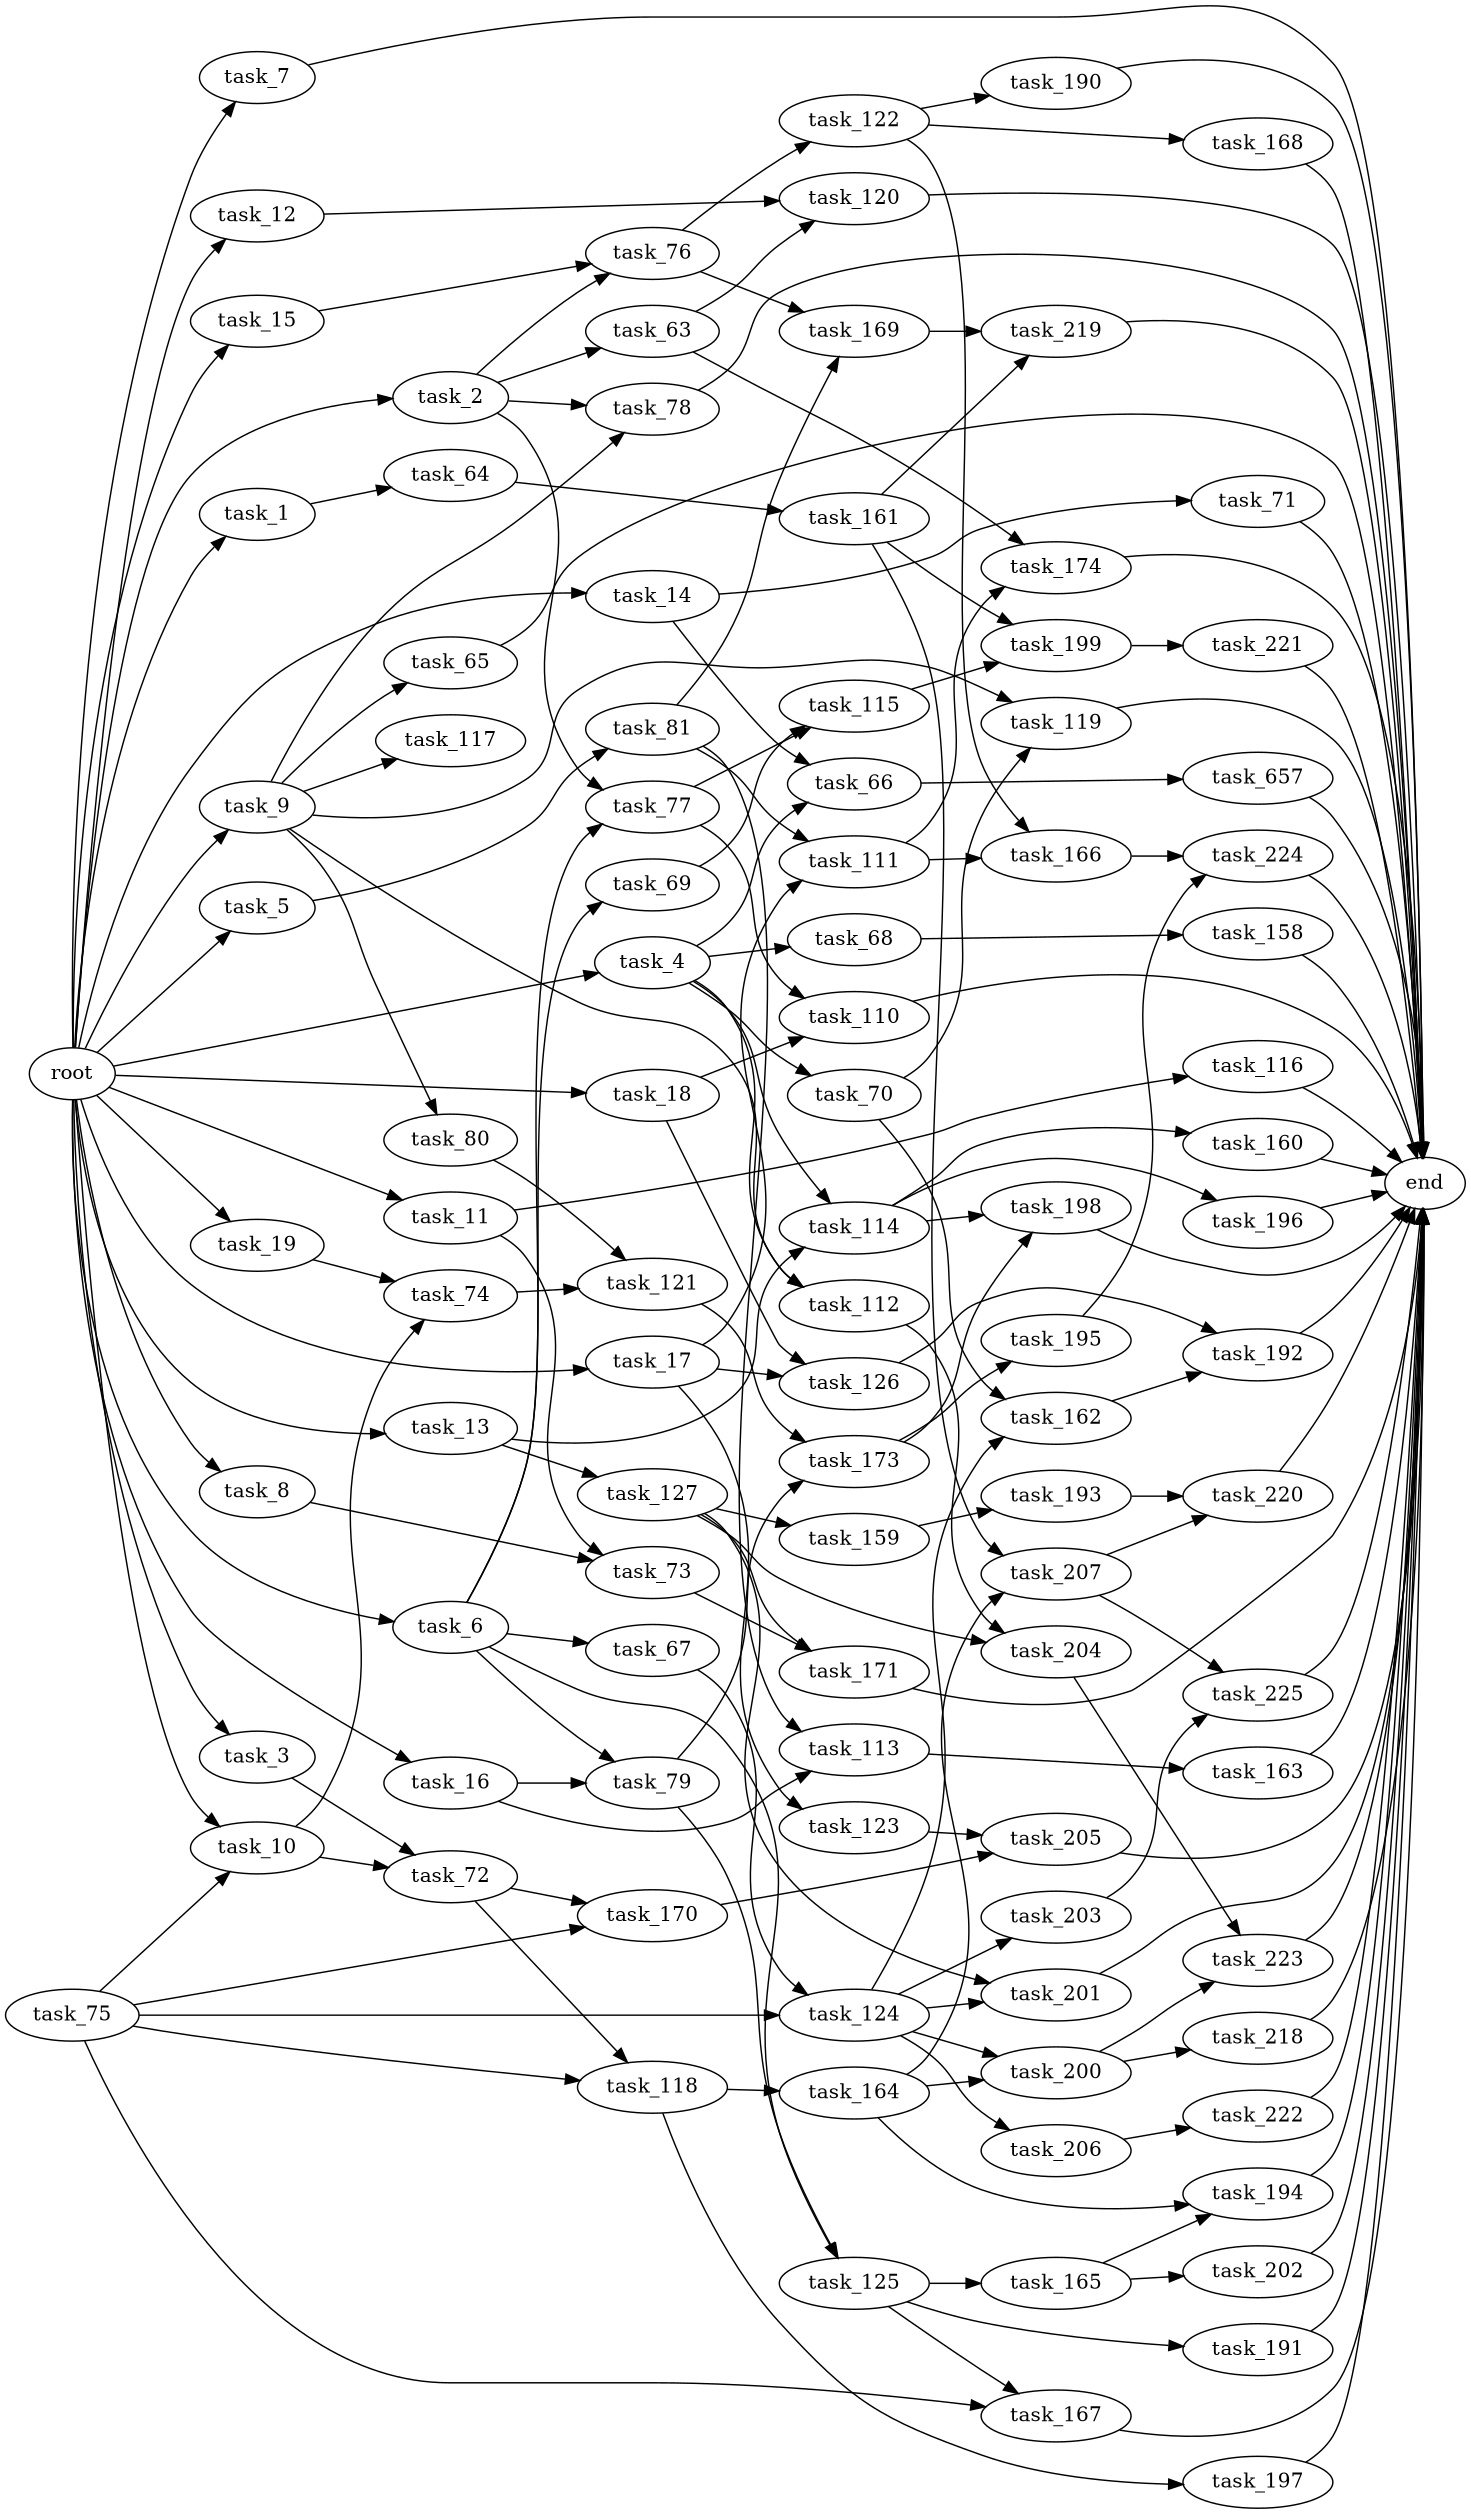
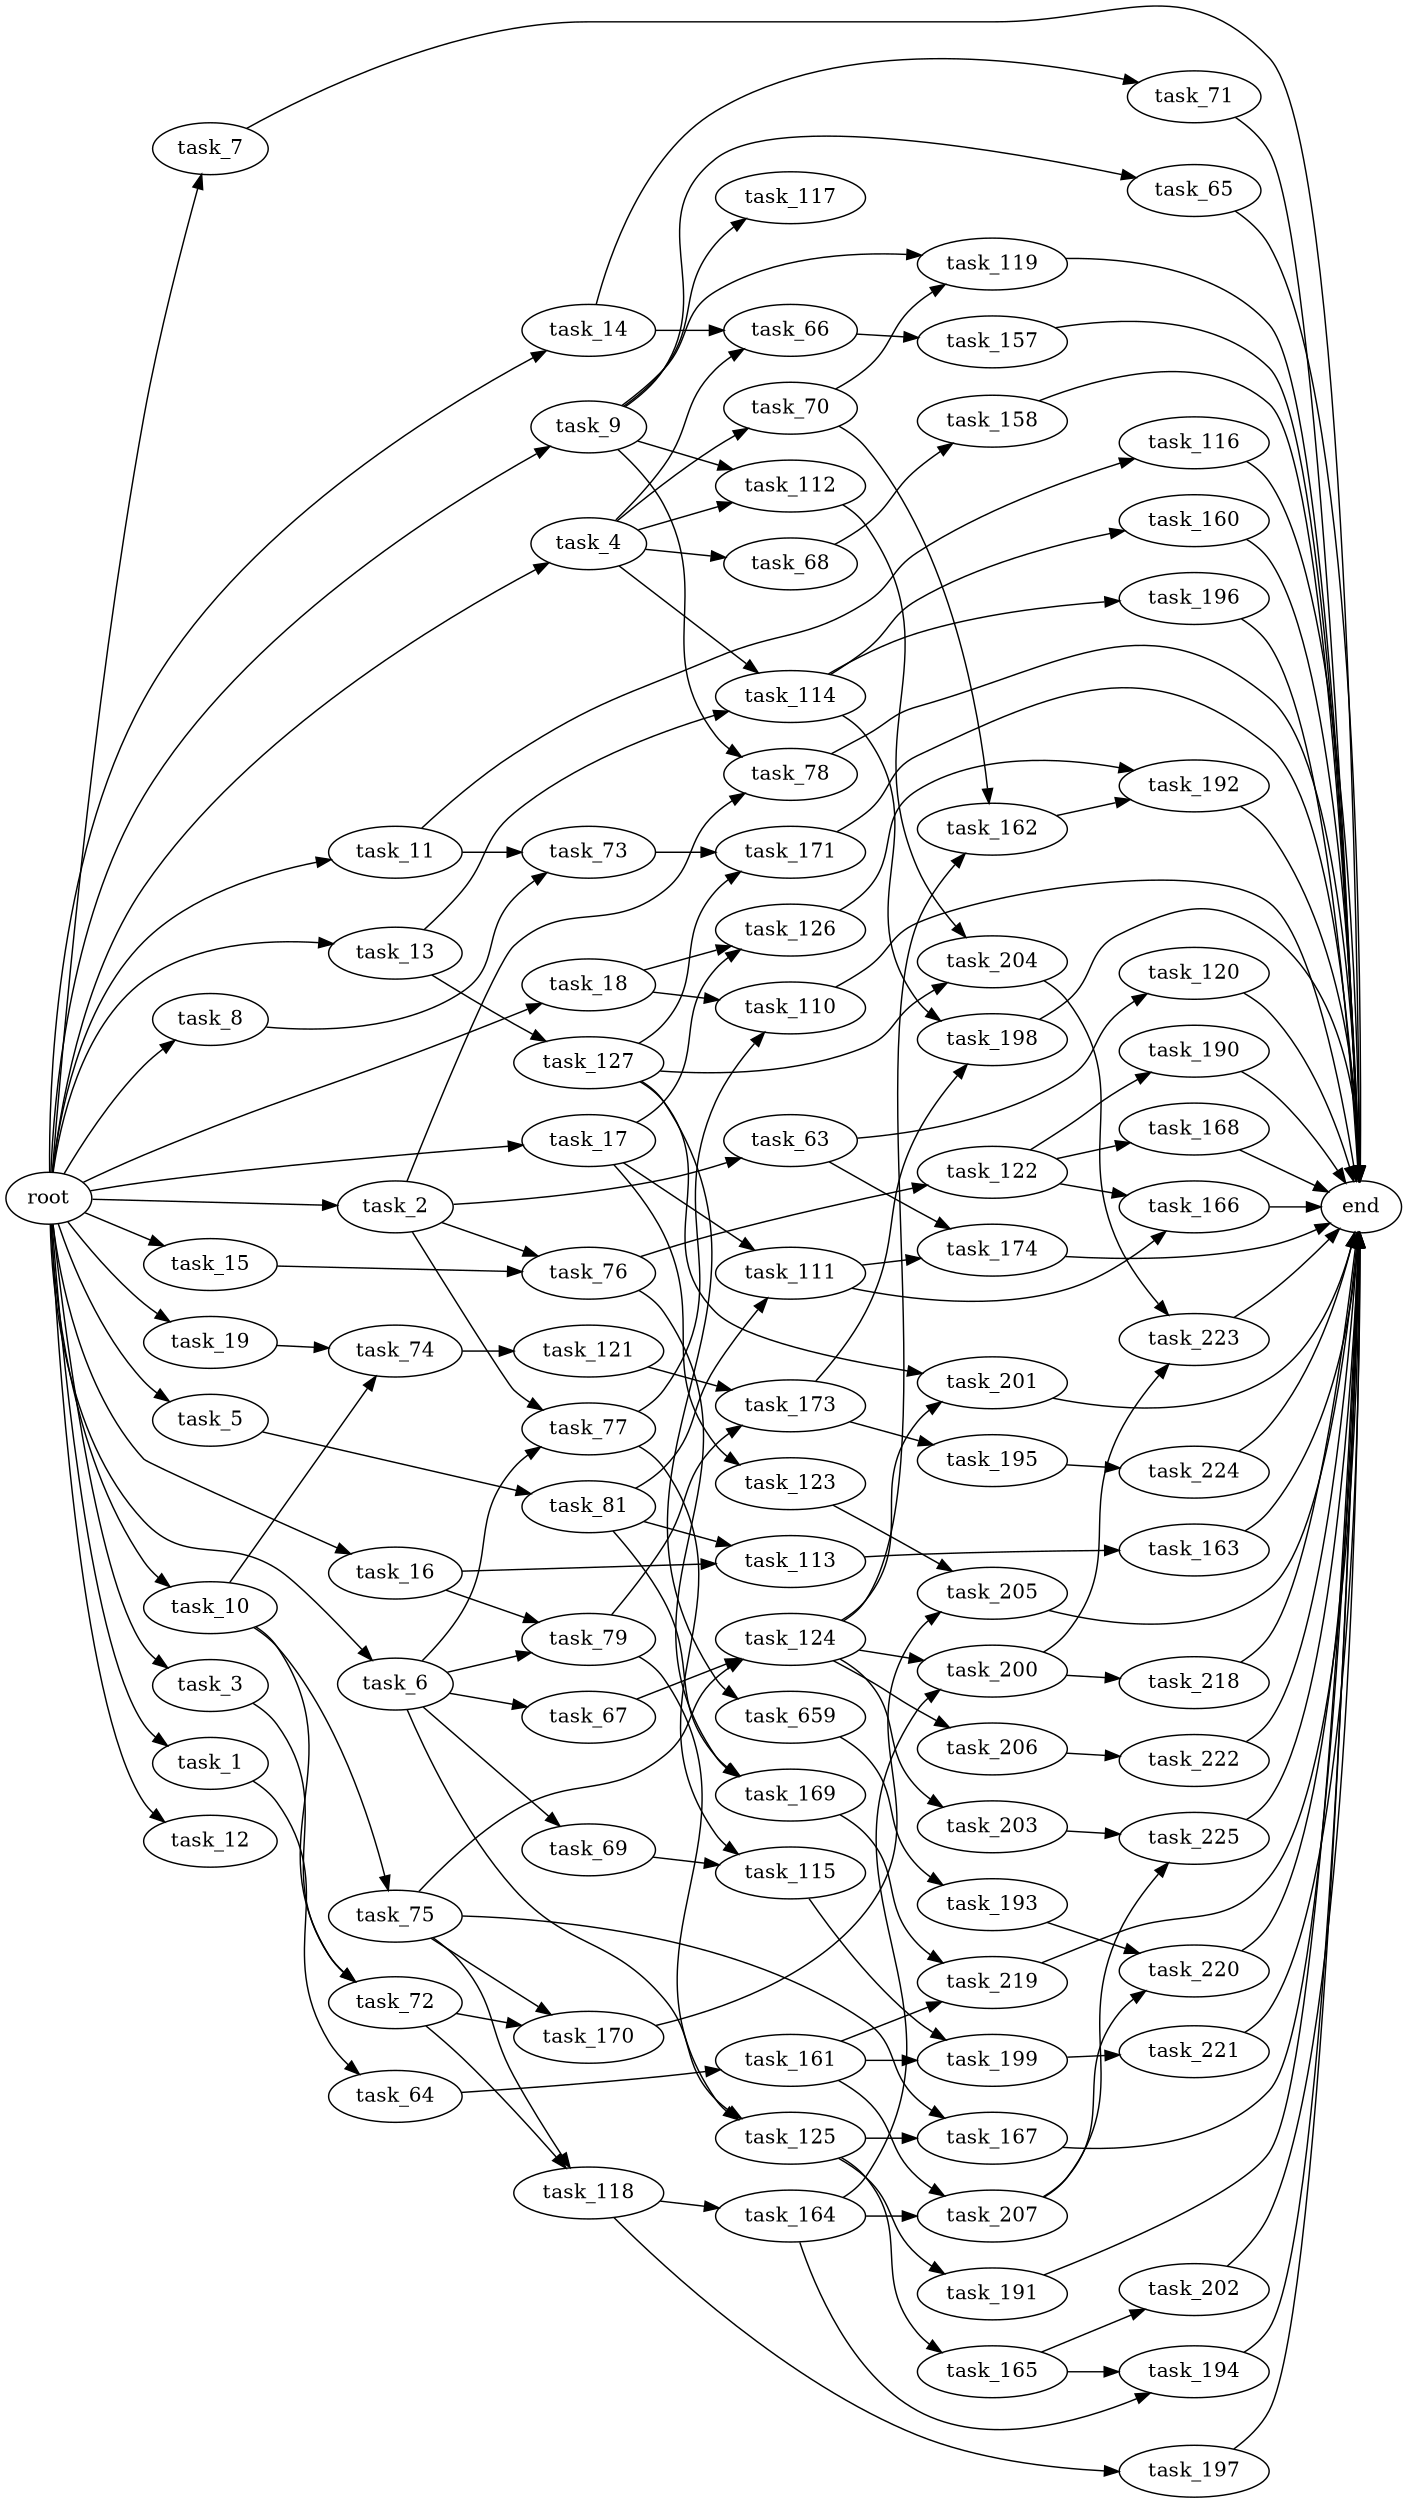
edge "task_12" -> "task_120": removed
node "task_657": label "task_657" -> "task_157"
edge "task_166" -> "task_224": now "task_166" -> "end"
node "task_80": removed
node "task_159": label "task_159" -> "task_659"
edge "task_75" -> "task_10": reversed
